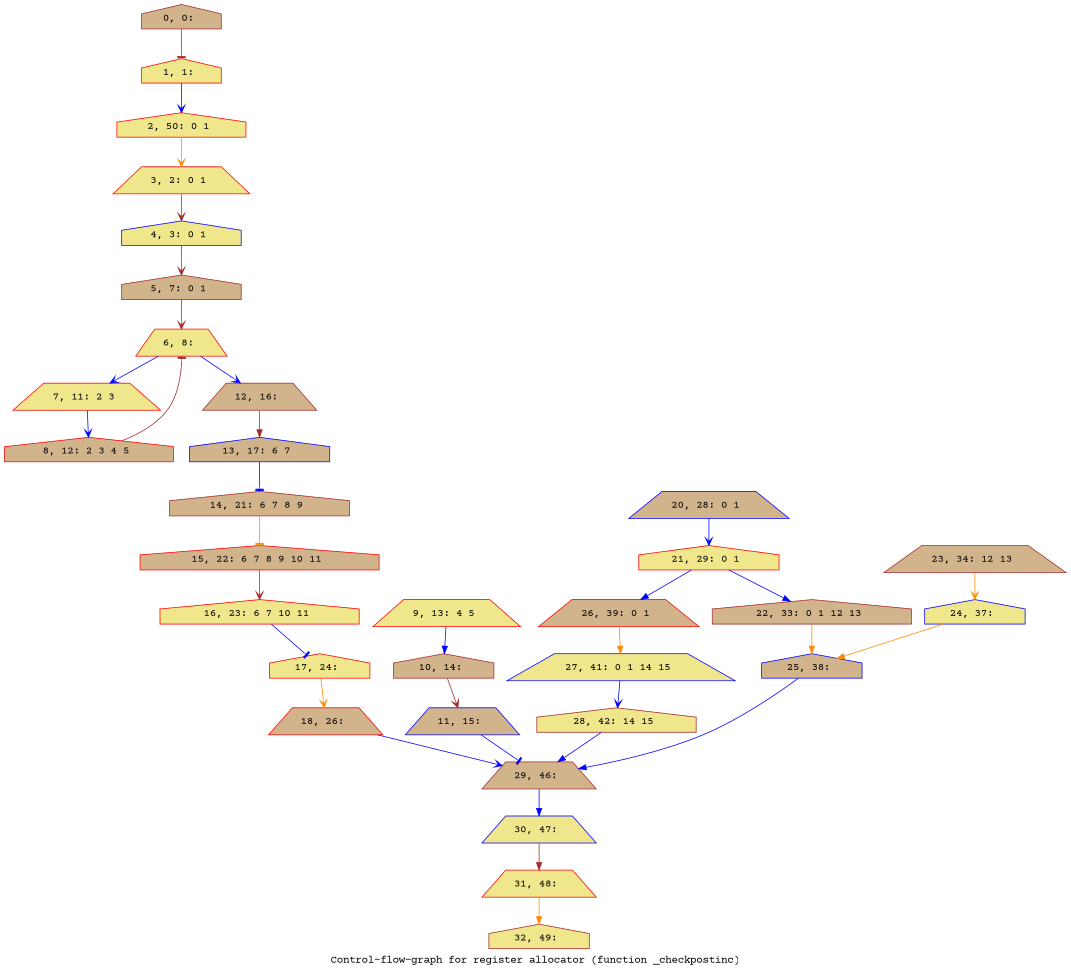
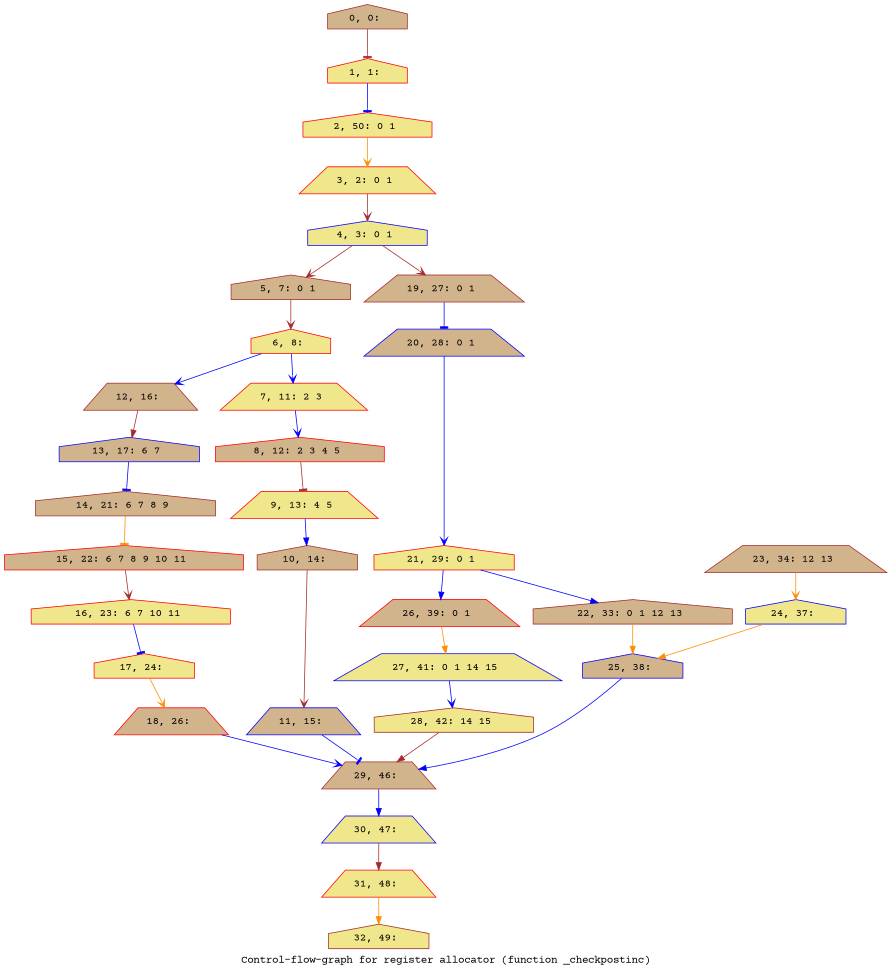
edge "1, 1:" -> "2, 50: 0 1": arrowhead vee -> tee
node "19, 27: 0 1": added
node "6, 8:": shape trapezium -> house
edge "8, 12: 2 3 4 5" -> "6, 8:": now "8, 12: 2 3 4 5" -> "9, 13: 4 5"
edge "28, 42: 14 15" -> "29, 46:": color blue -> brown
